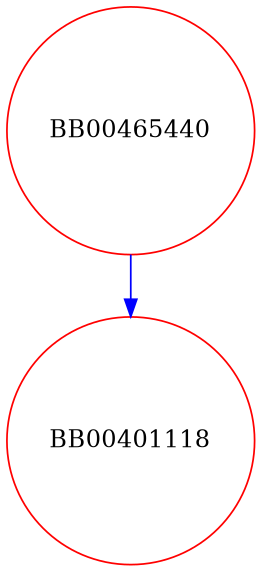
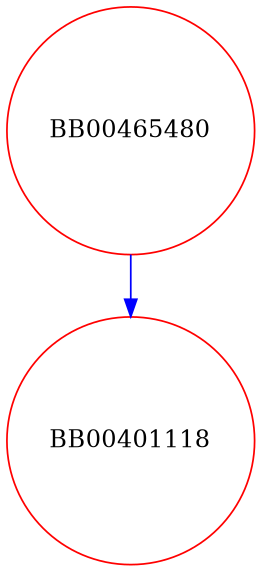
node "BB00465440": label "BB00465440" -> "BB00465480"
